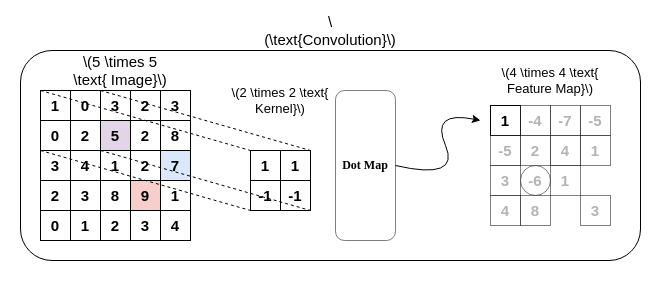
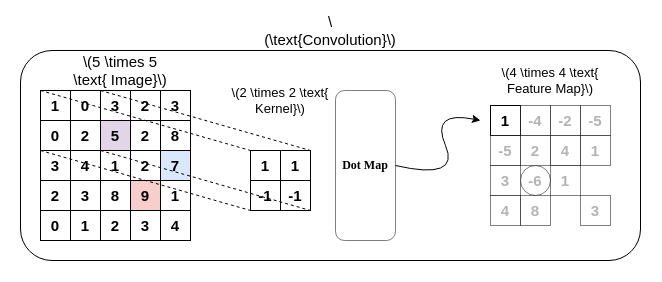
node "-7": label "-7" -> "-2"
